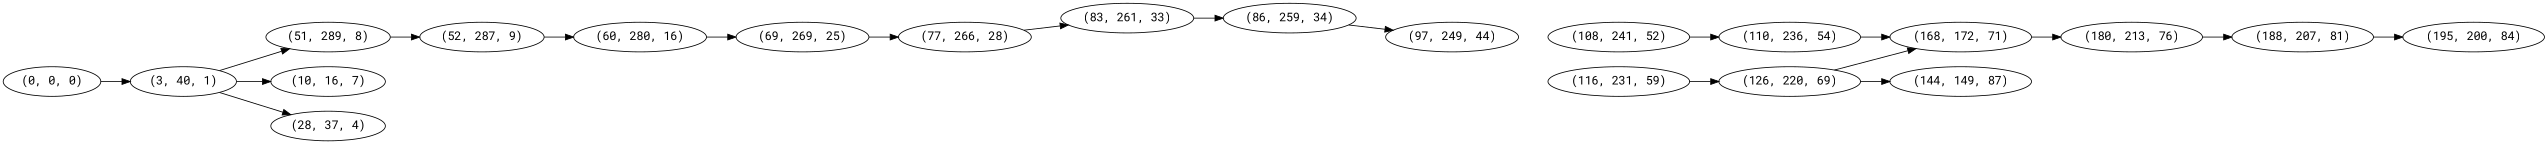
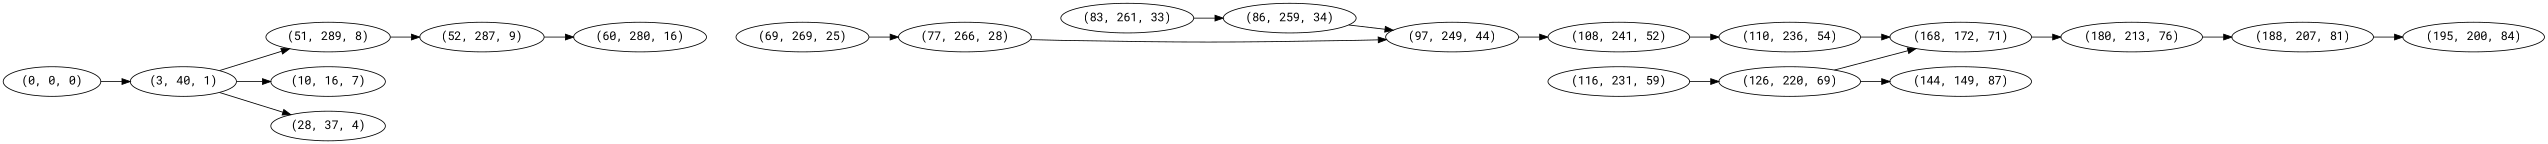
edge "(77, 266, 28)" -> "(83, 261, 33)": now "(77, 266, 28)" -> "(97, 249, 44)"
edge "(60, 280, 16)" -> "(69, 269, 25)": removed
edge "(97, 249, 44)" -> "(108, 241, 52)": added
